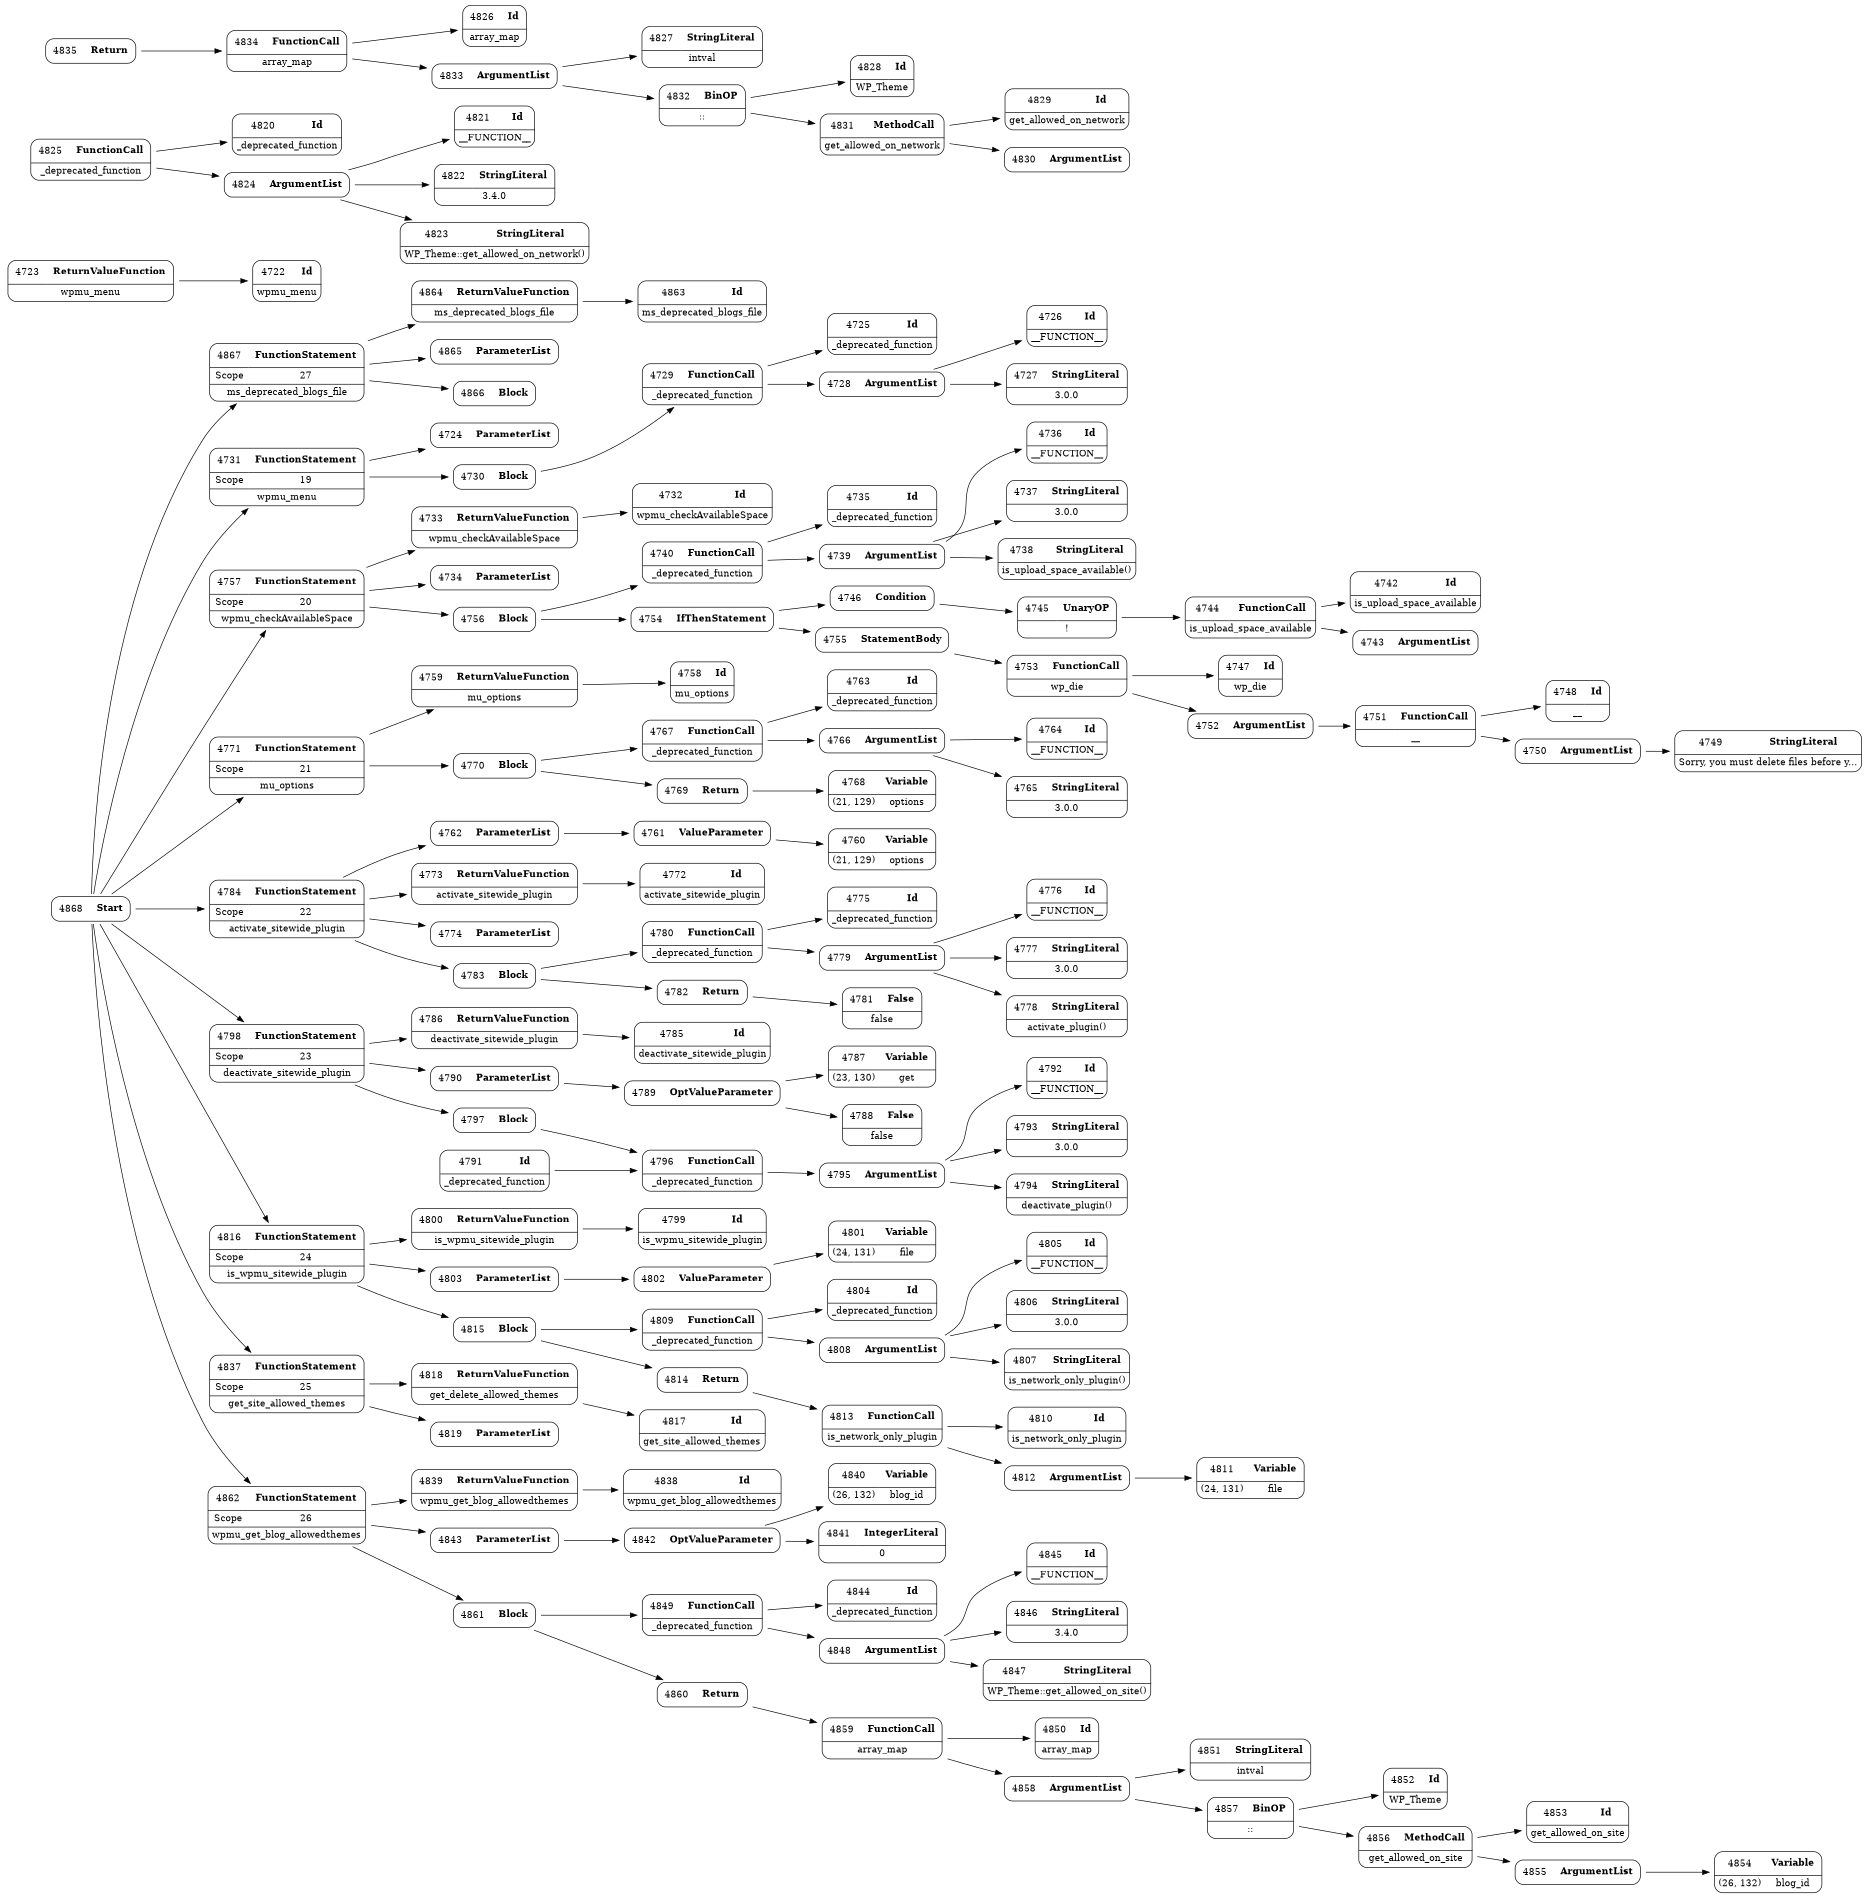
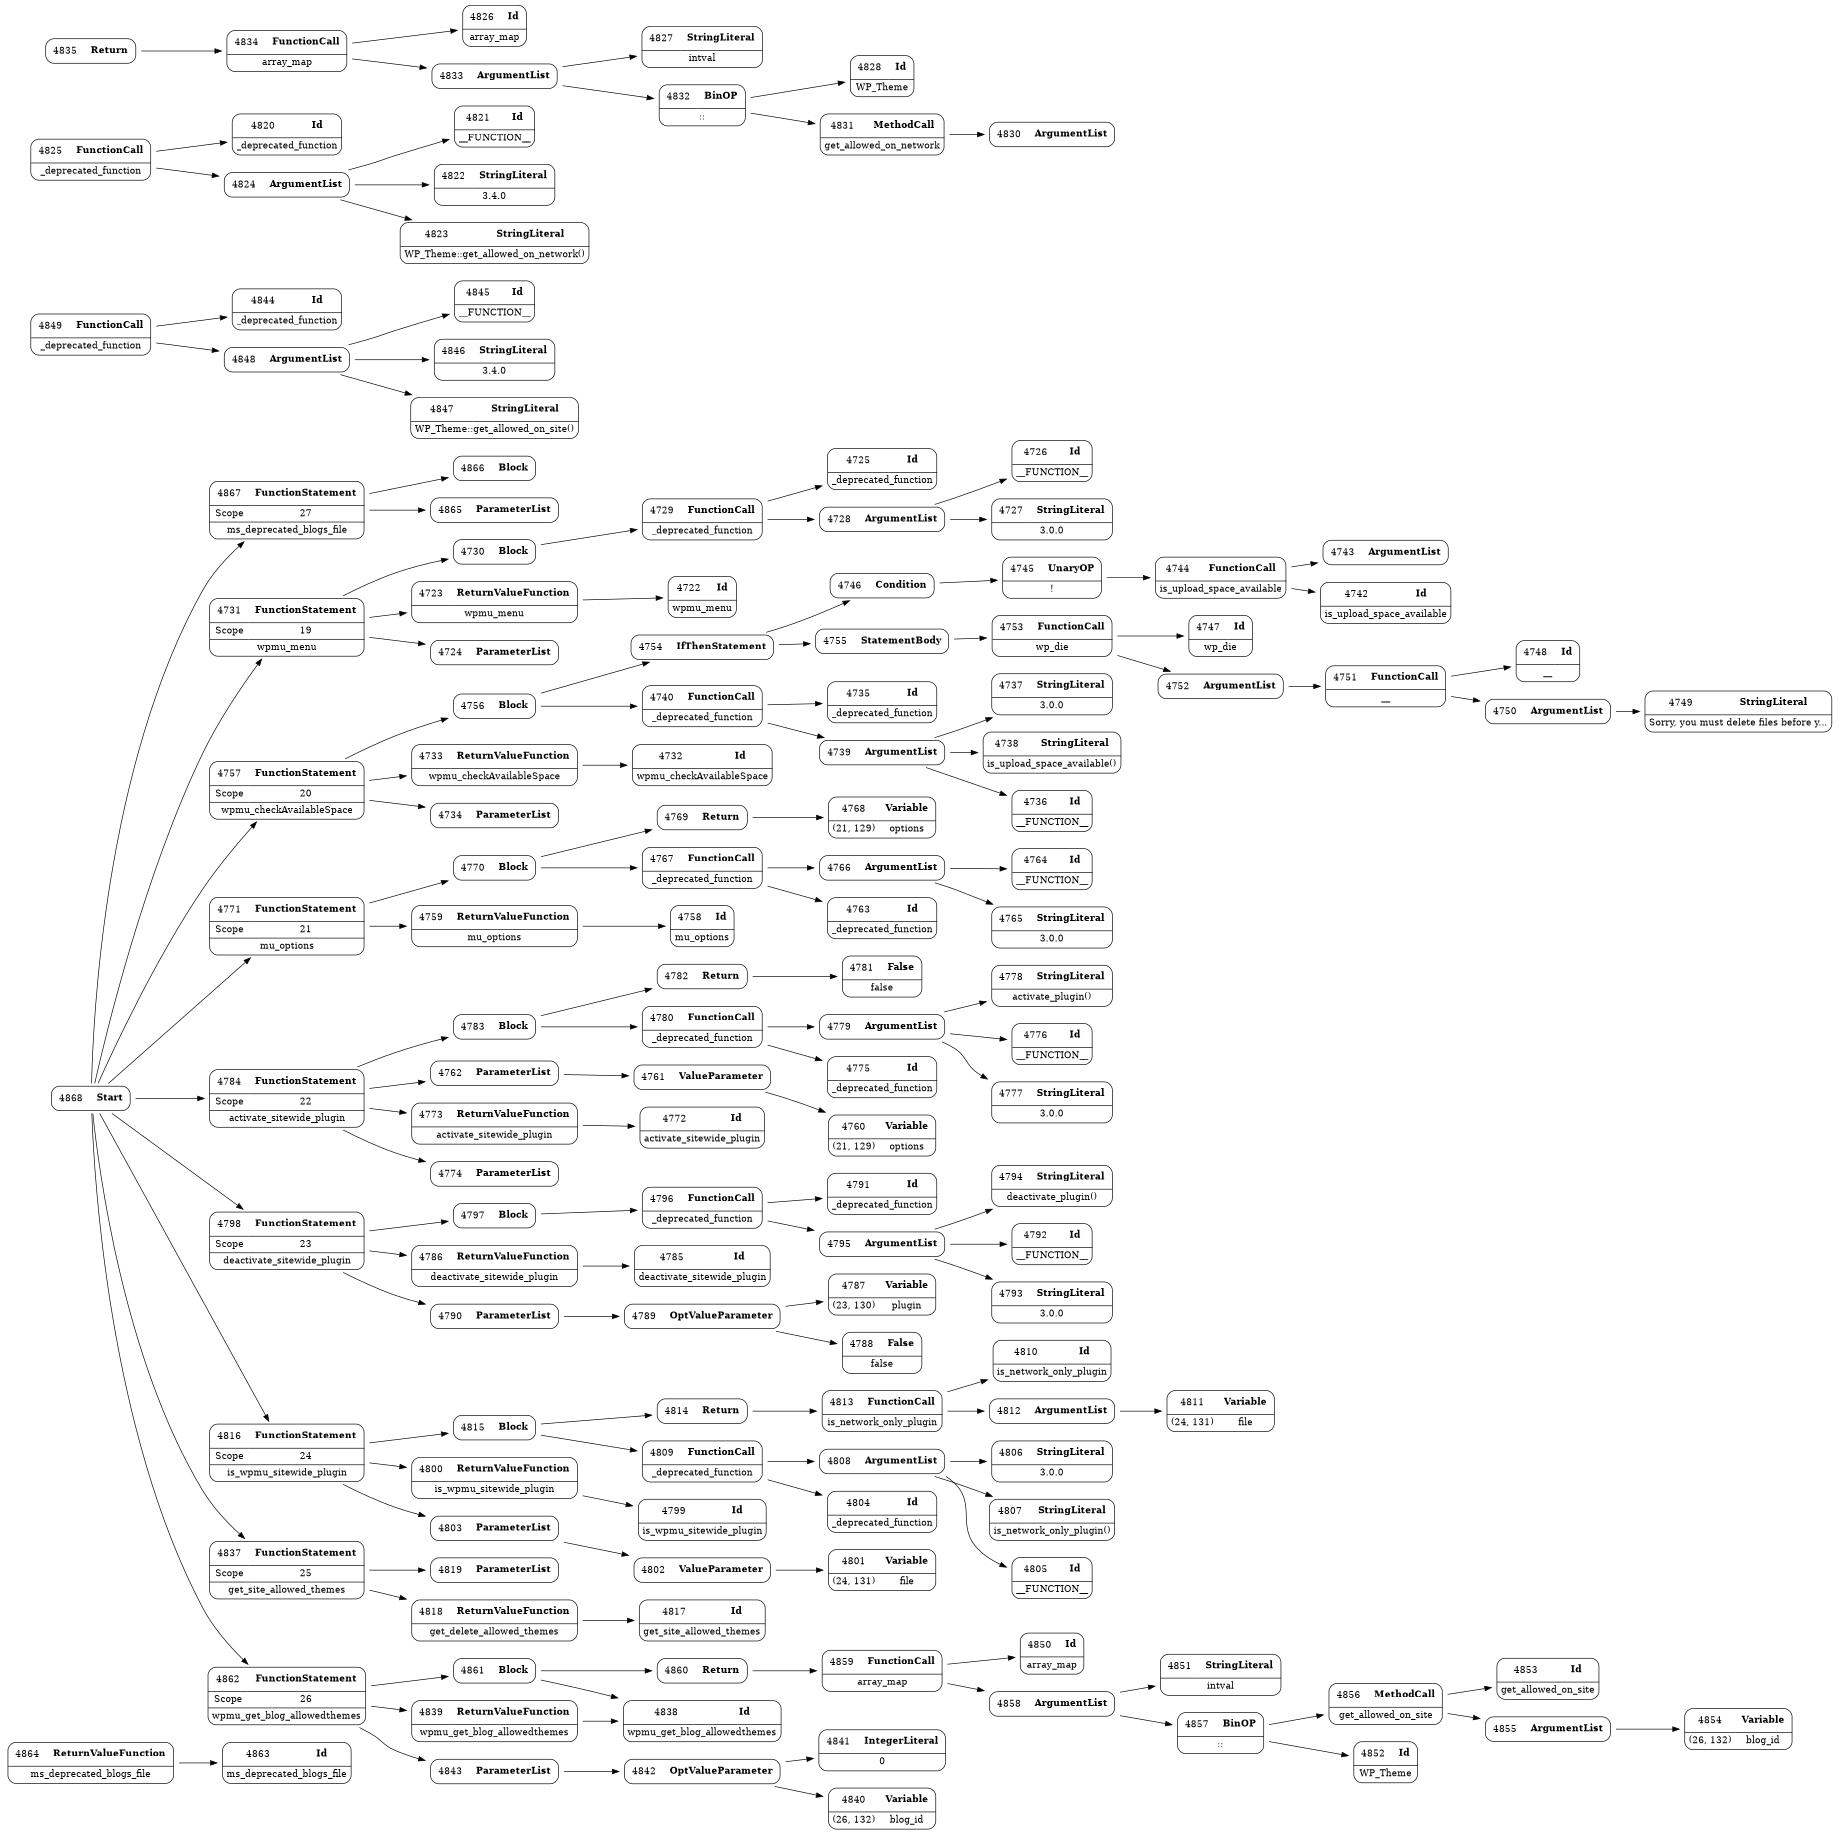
node "4829": removed
edge "4867" -> "4864": removed
edge "4731" -> "4723": added
node "4787": text "get" -> "plugin"
edge "4791" -> "4796": reversed
edge "4861" -> "4849": now "4861" -> "4838"
